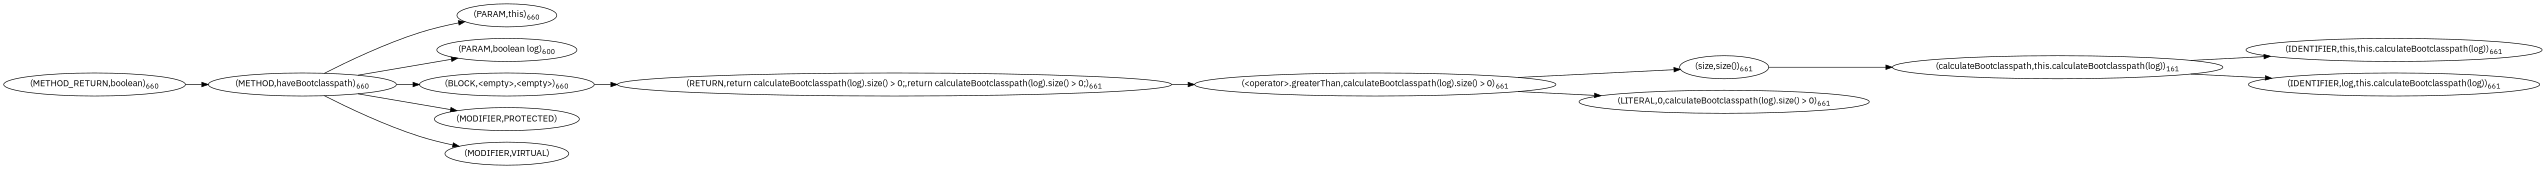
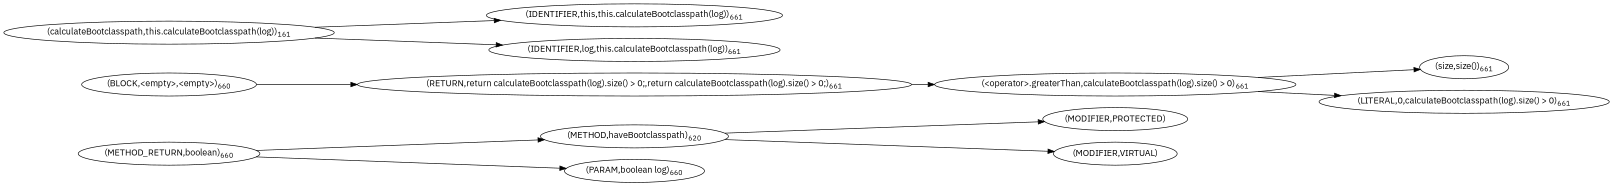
node "(PARAM,this)": removed
node "(PARAM,boolean log)": text "600" -> "660"
edge "(METHOD,haveBootclasspath)" -> "(PARAM,boolean log)": now "(METHOD_RETURN,boolean)" -> "(PARAM,boolean log)"
edge "(size,size())" -> "(calculateBootclasspath,this.calculateBootclasspath(log))": removed
node "(METHOD,haveBootclasspath)": text "660" -> "620"
edge "(METHOD,haveBootclasspath)" -> "(BLOCK,<empty>,<empty>)": removed
